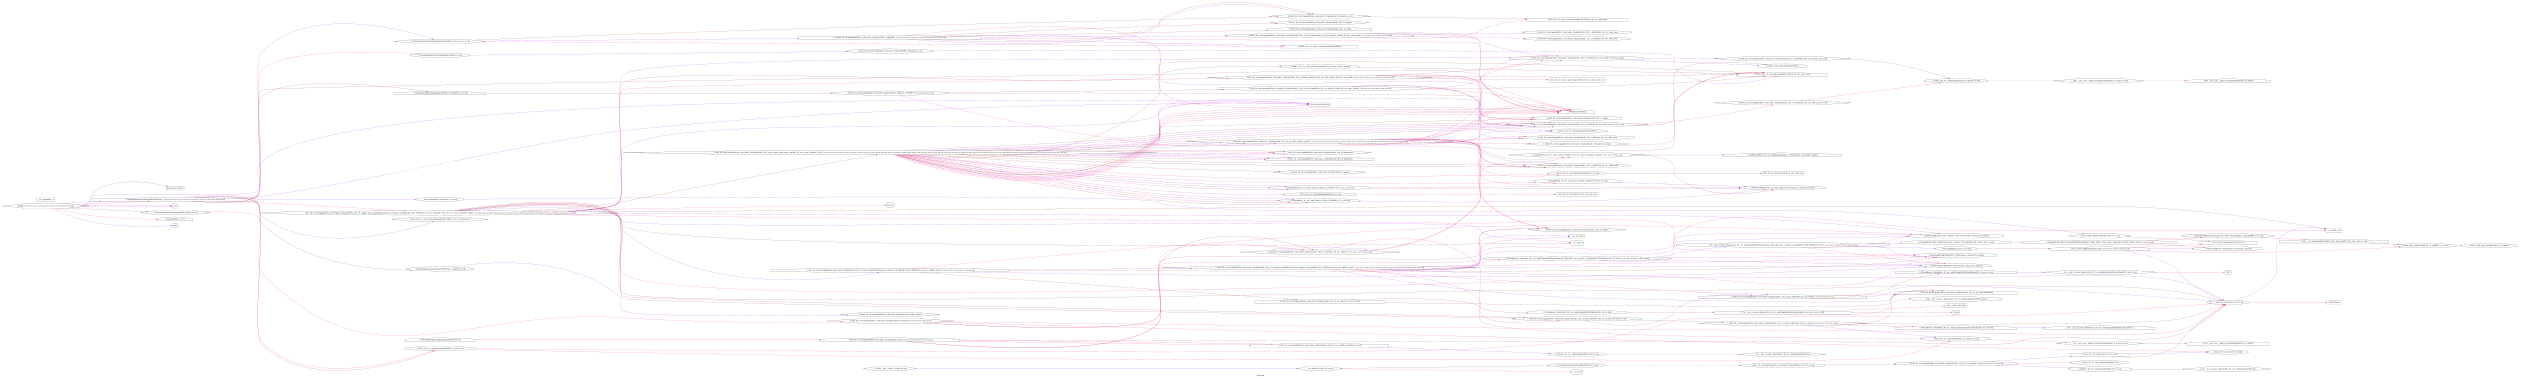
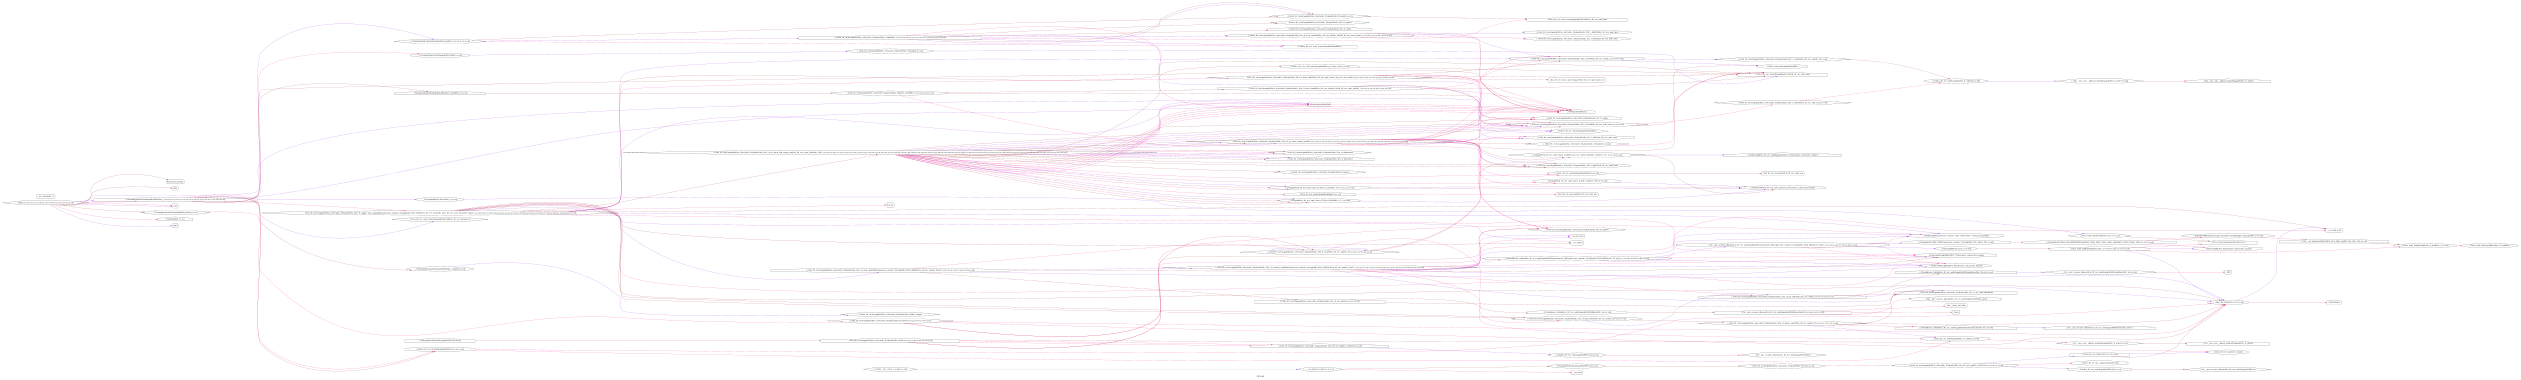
node "strlen": added
